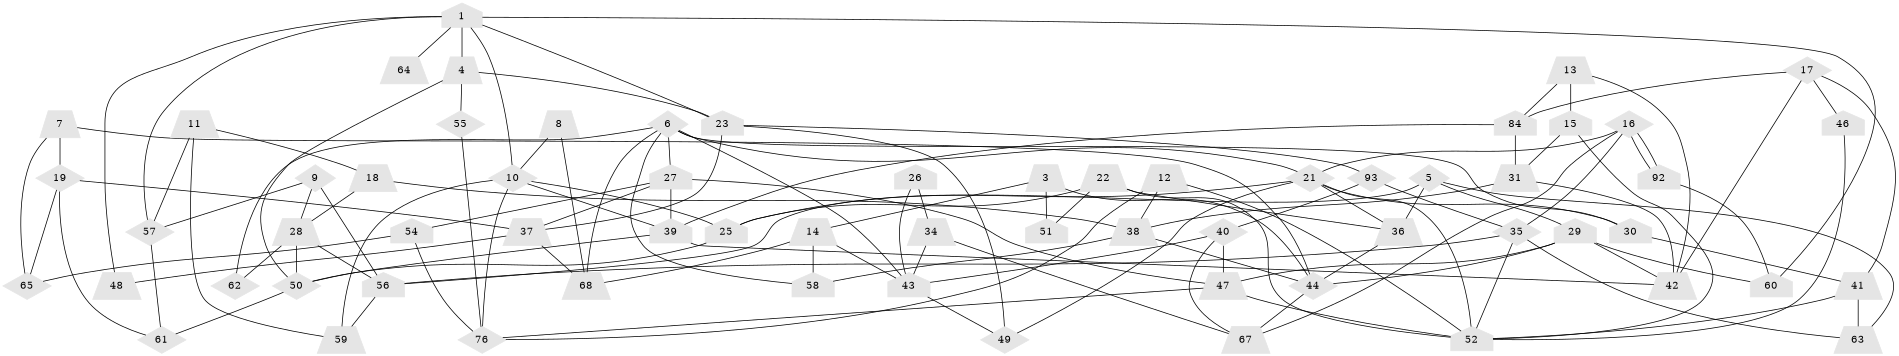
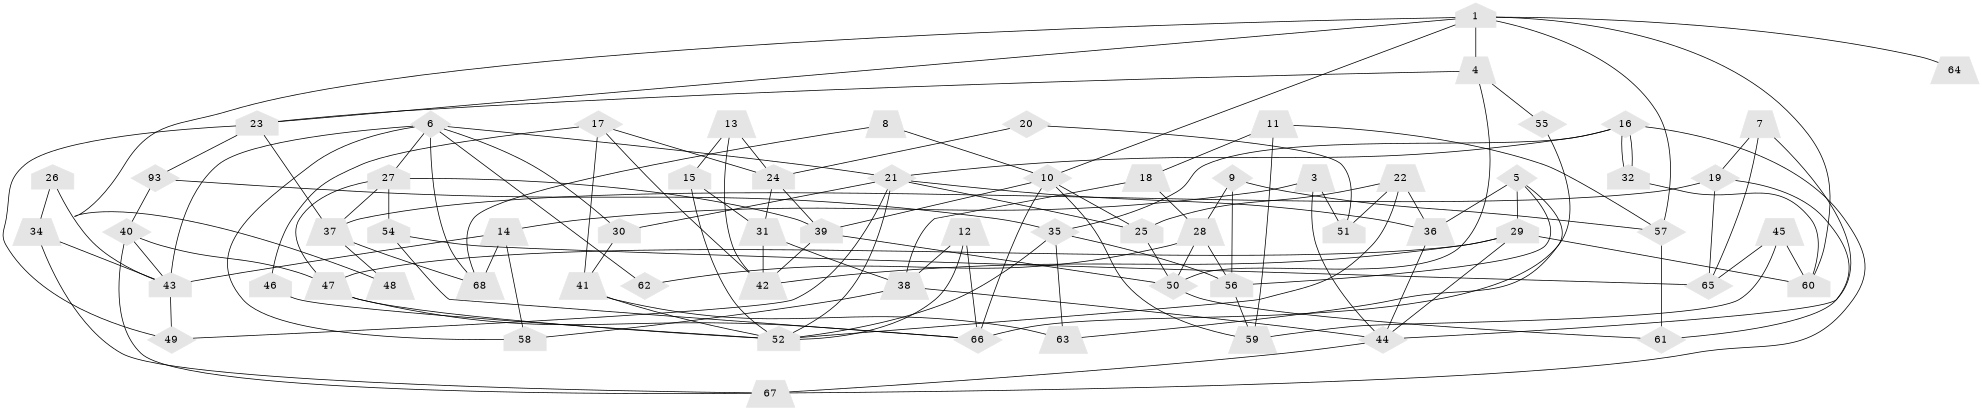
node "20": added
node "84": label "84" -> "24"
node "92": label "92" -> "32"
node "45": added
node "76": label "76" -> "66"
